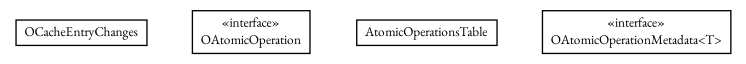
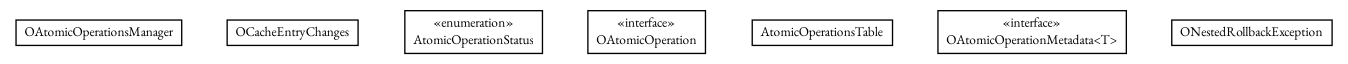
node "OAtomicOperationsManager": added
node "AtomicOperationStatus": added
node "ONestedRollbackException": added
